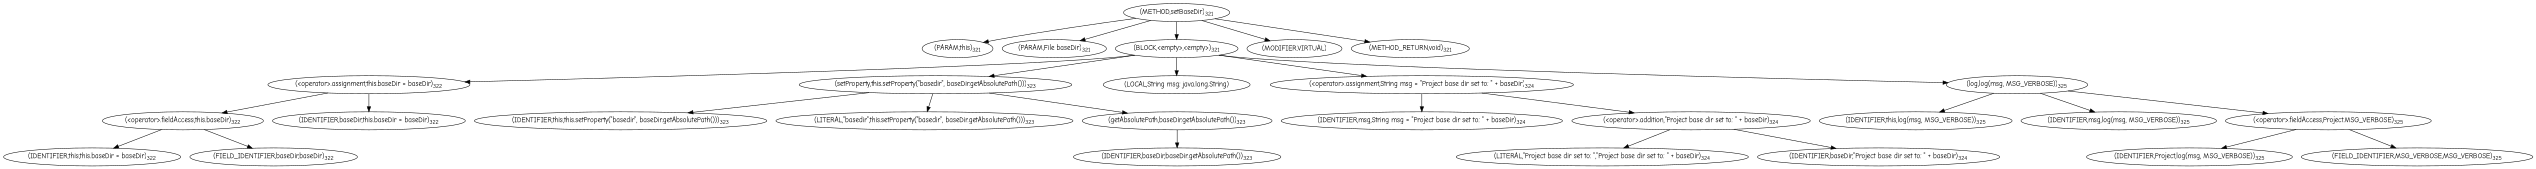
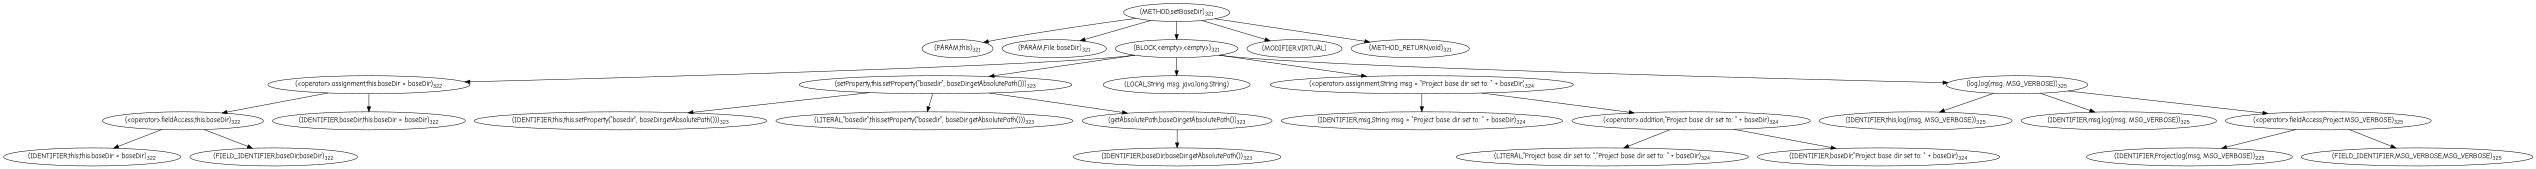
node "(IDENTIFIER,Project,log(msg, MSG_VERBOSE))": text "325" -> "225"
